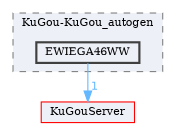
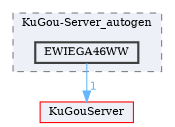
cluster "KuGou-KuGou_autogen": label "KuGou-KuGou_autogen" -> "KuGou-Server_autogen"
